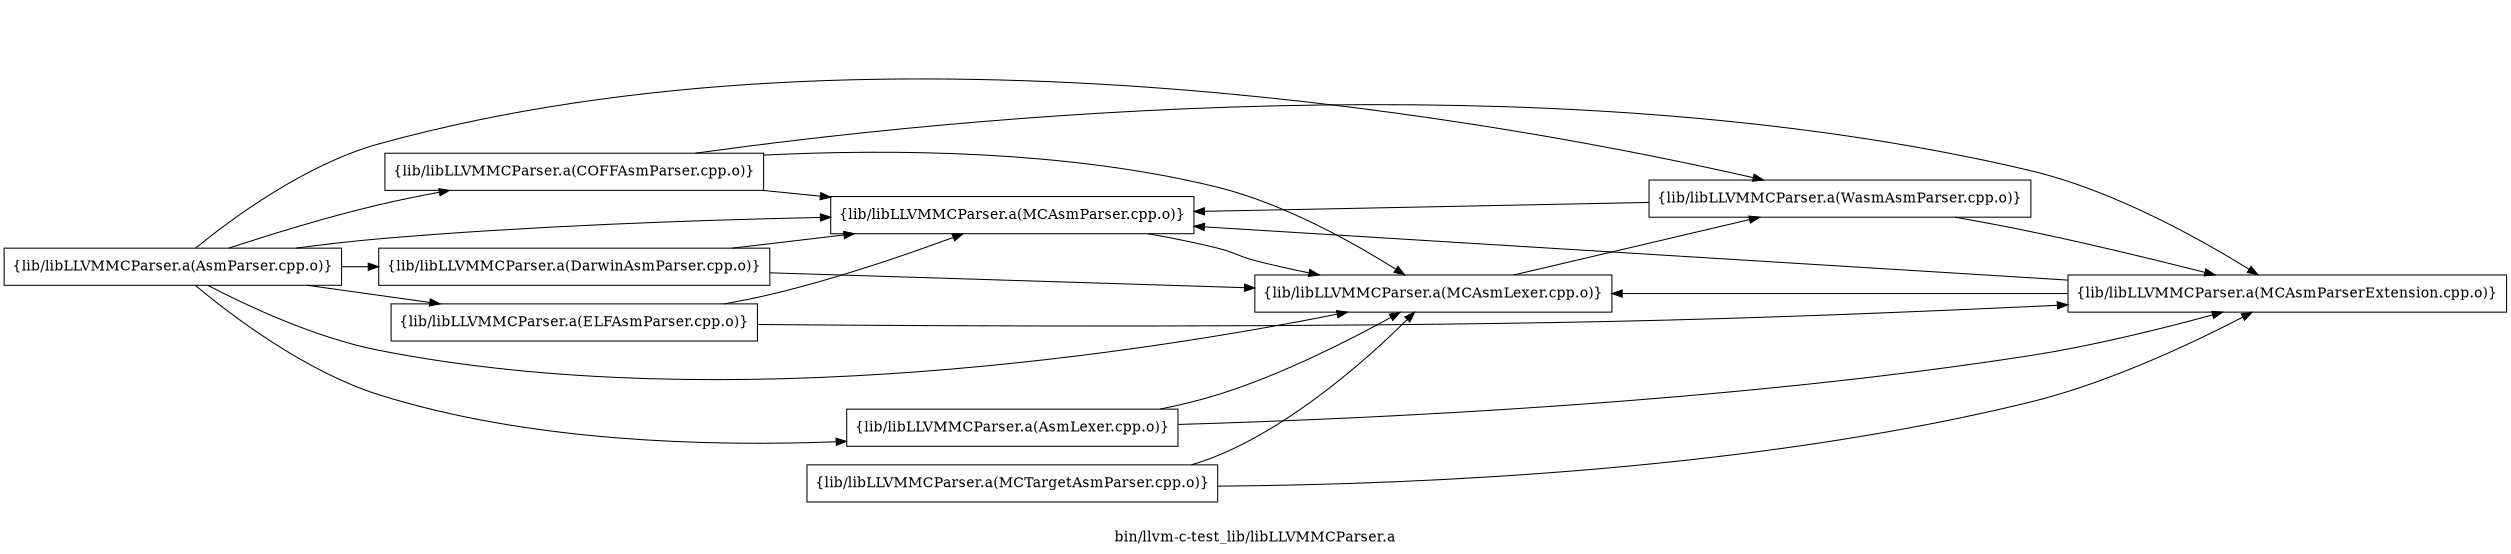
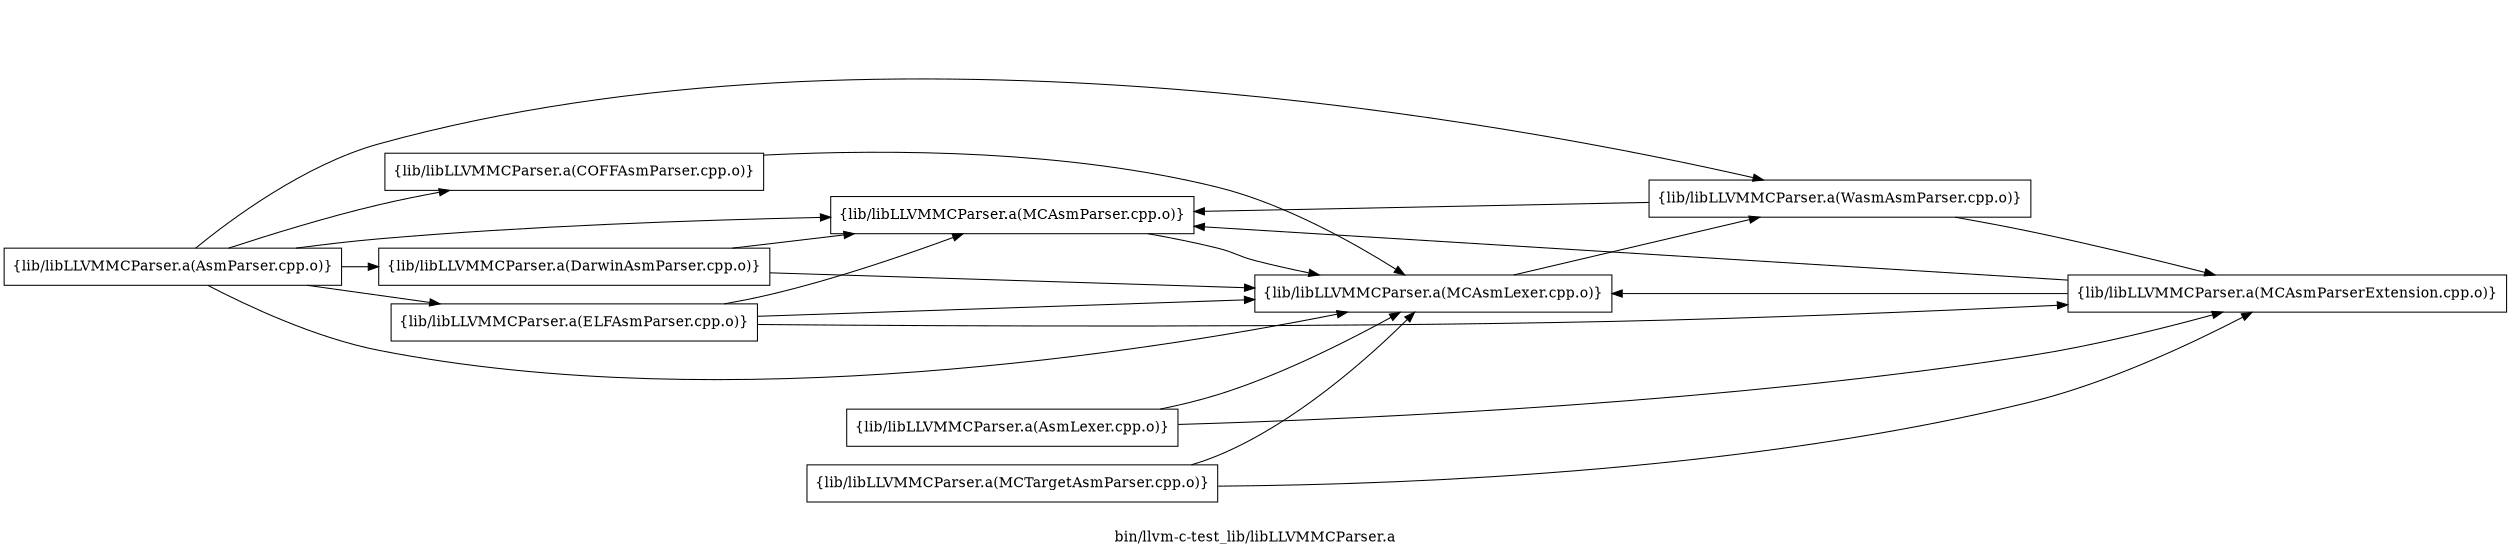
edge "{lib/libLLVMMCParser.a(COFFAsmParser.cpp.o)}" -> "{lib/libLLVMMCParser.a(MCAsmParserExtension.cpp.o)}": removed
edge "{lib/libLLVMMCParser.a(COFFAsmParser.cpp.o)}" -> "{lib/libLLVMMCParser.a(MCAsmParser.cpp.o)}": removed
edge "{lib/libLLVMMCParser.a(ELFAsmParser.cpp.o)}" -> "{lib/libLLVMMCParser.a(MCAsmLexer.cpp.o)}": added
edge "{lib/libLLVMMCParser.a(AsmParser.cpp.o)}" -> "{lib/libLLVMMCParser.a(AsmLexer.cpp.o)}": removed
